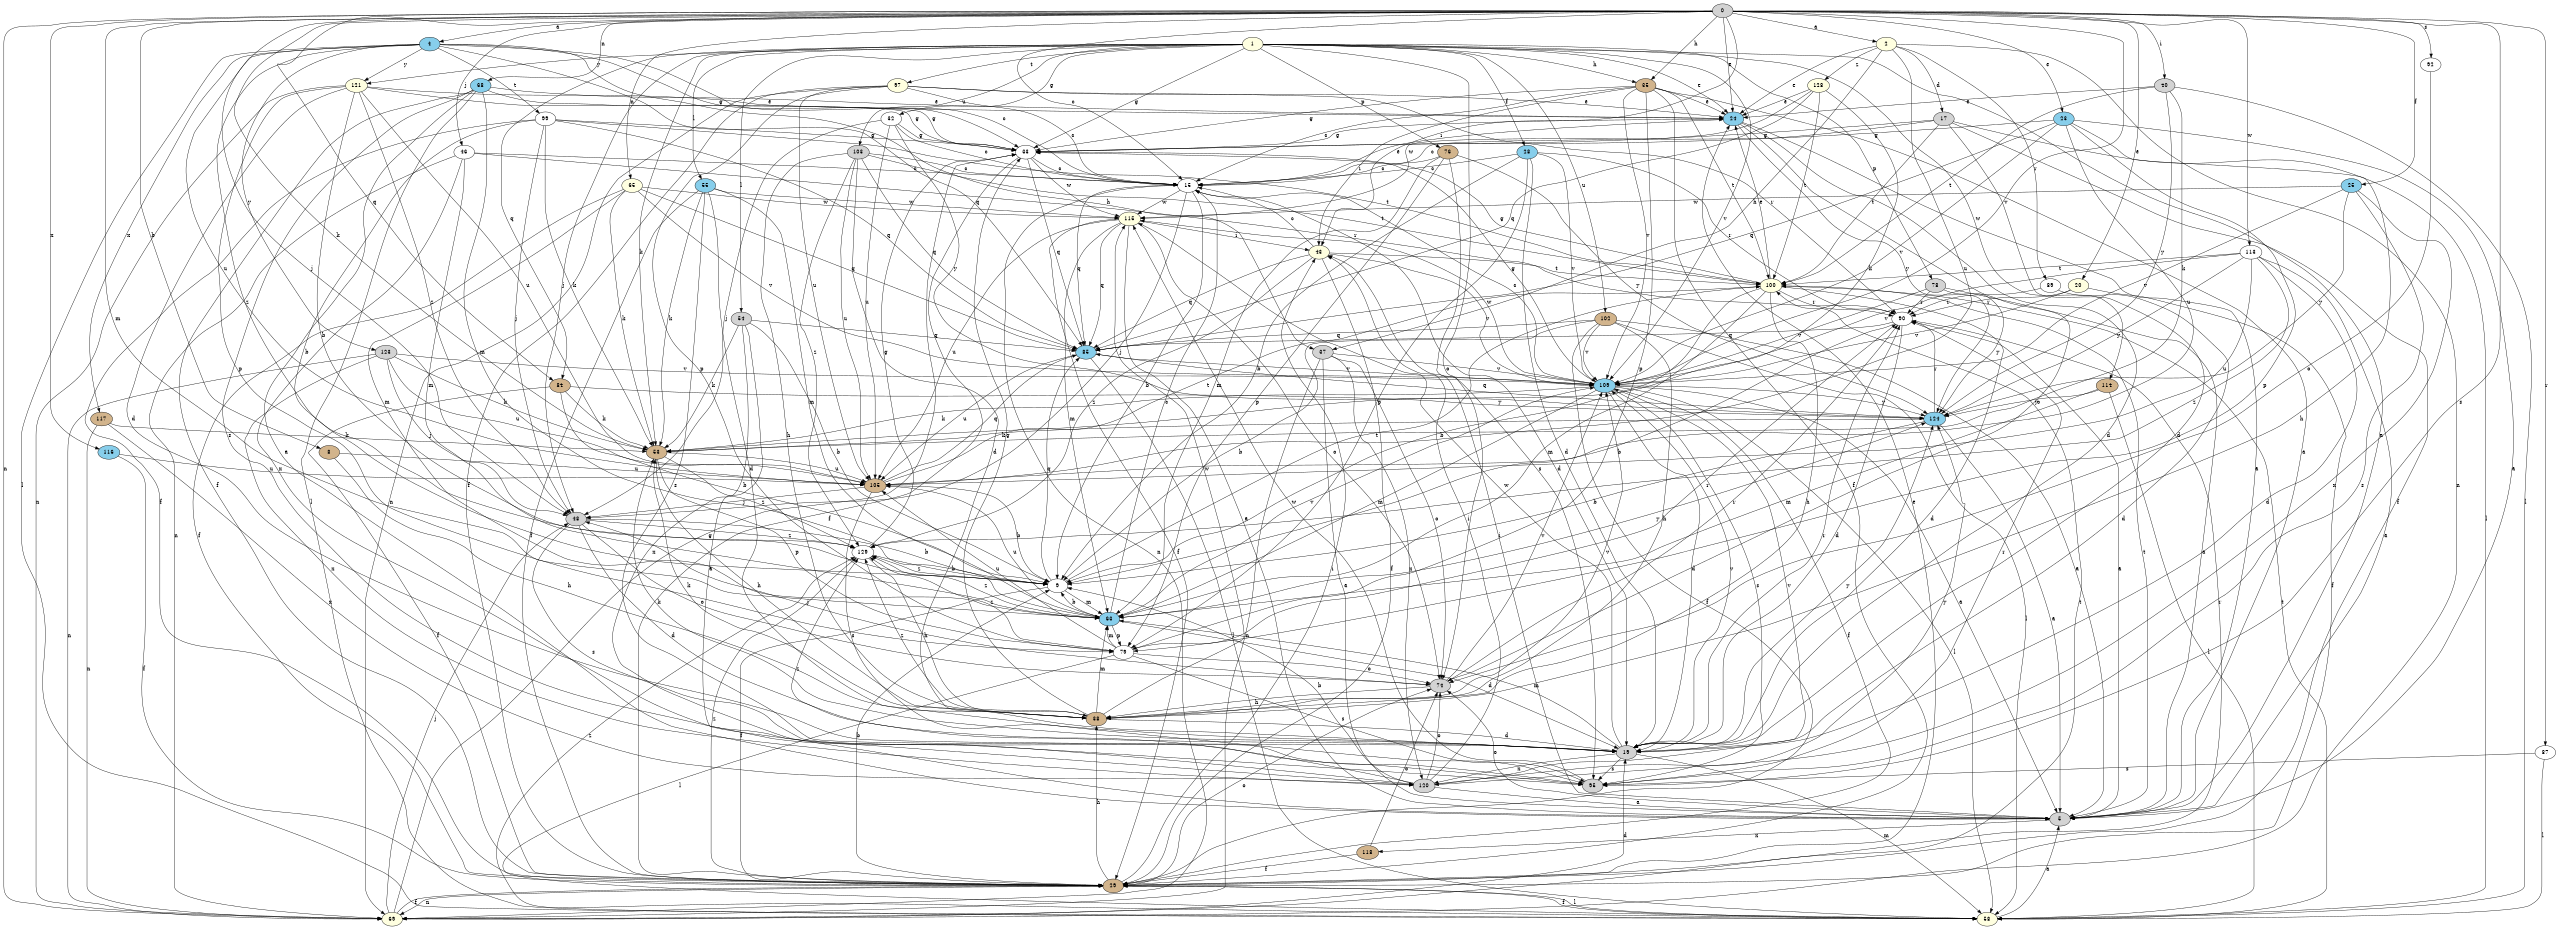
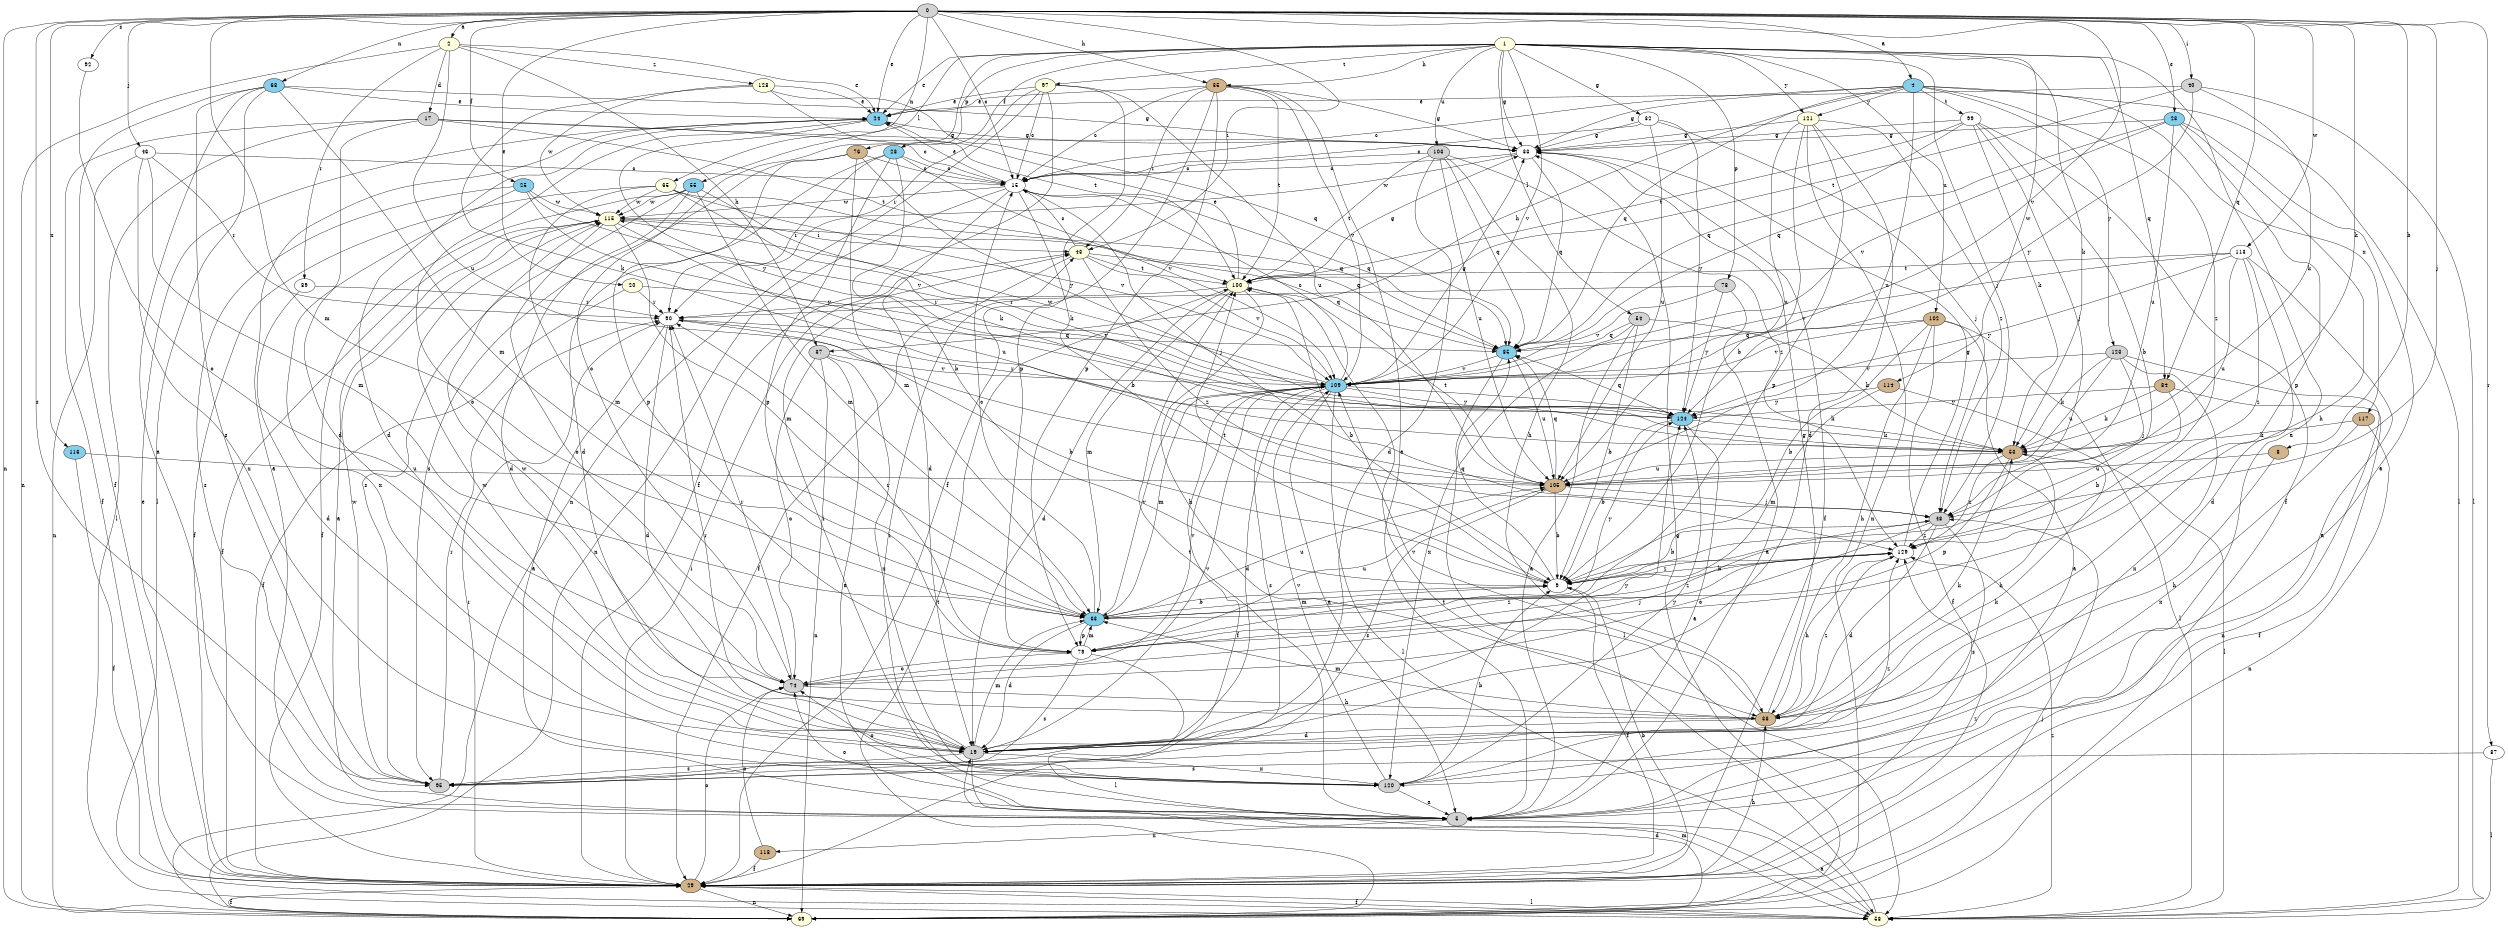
edge "121" -> "24": removed, label "e"
